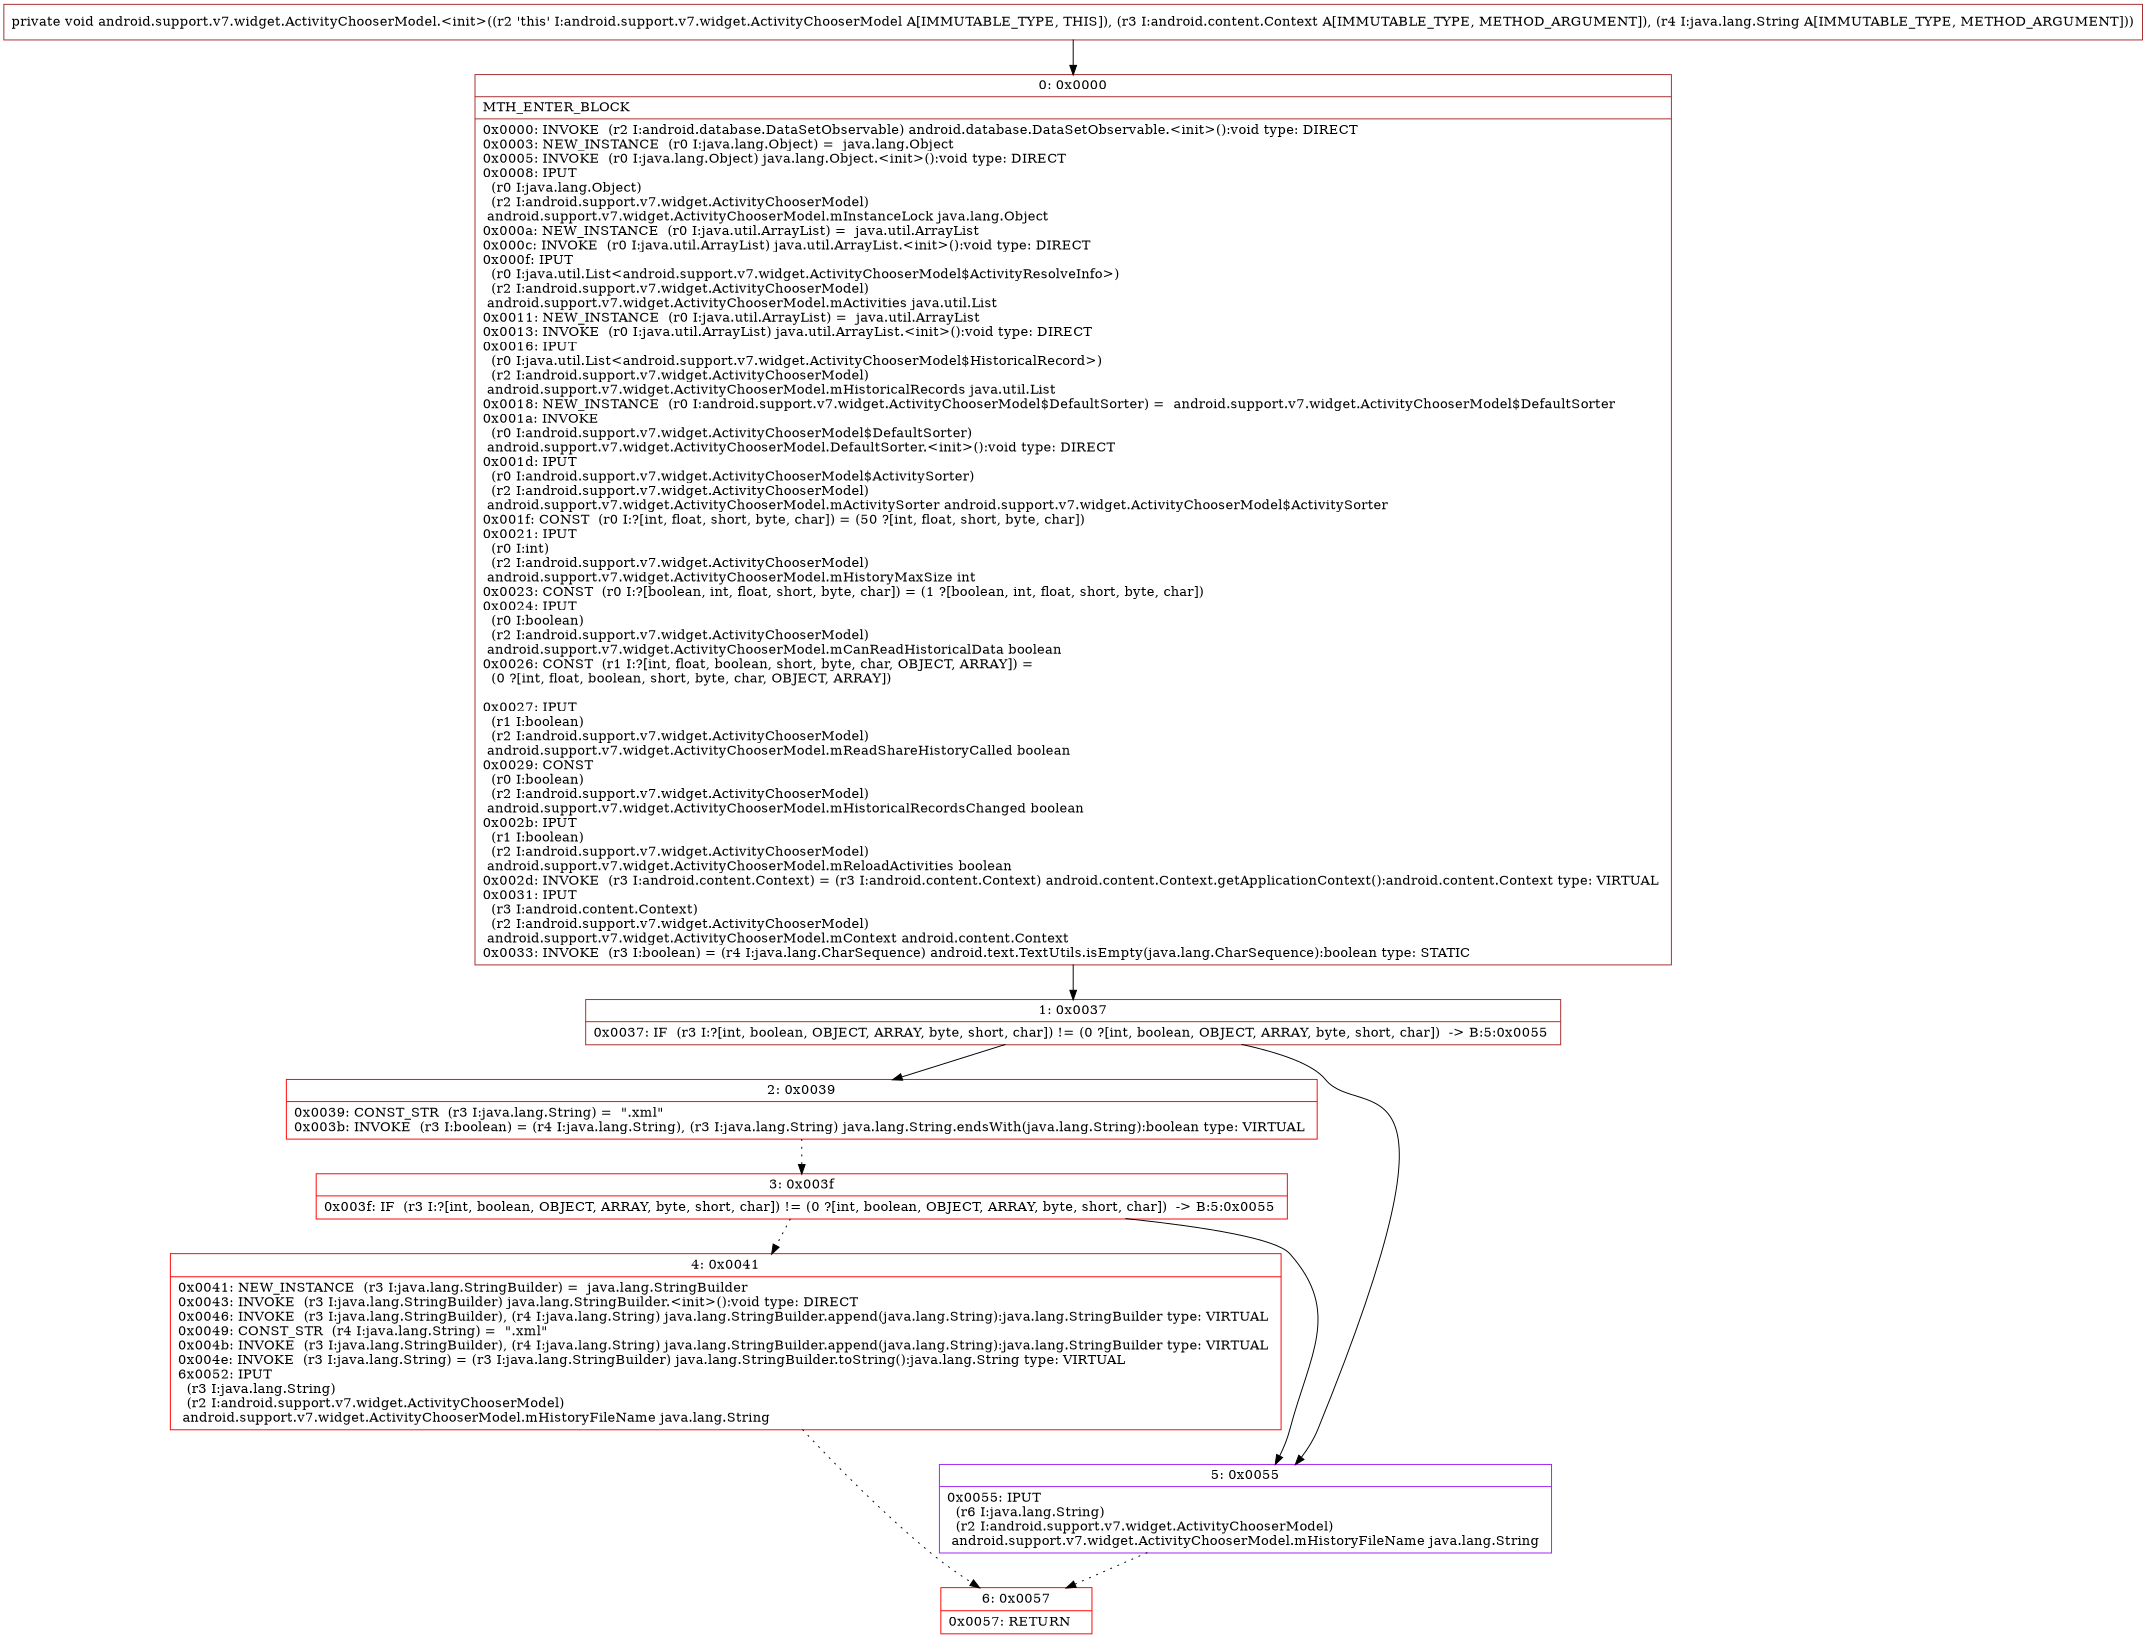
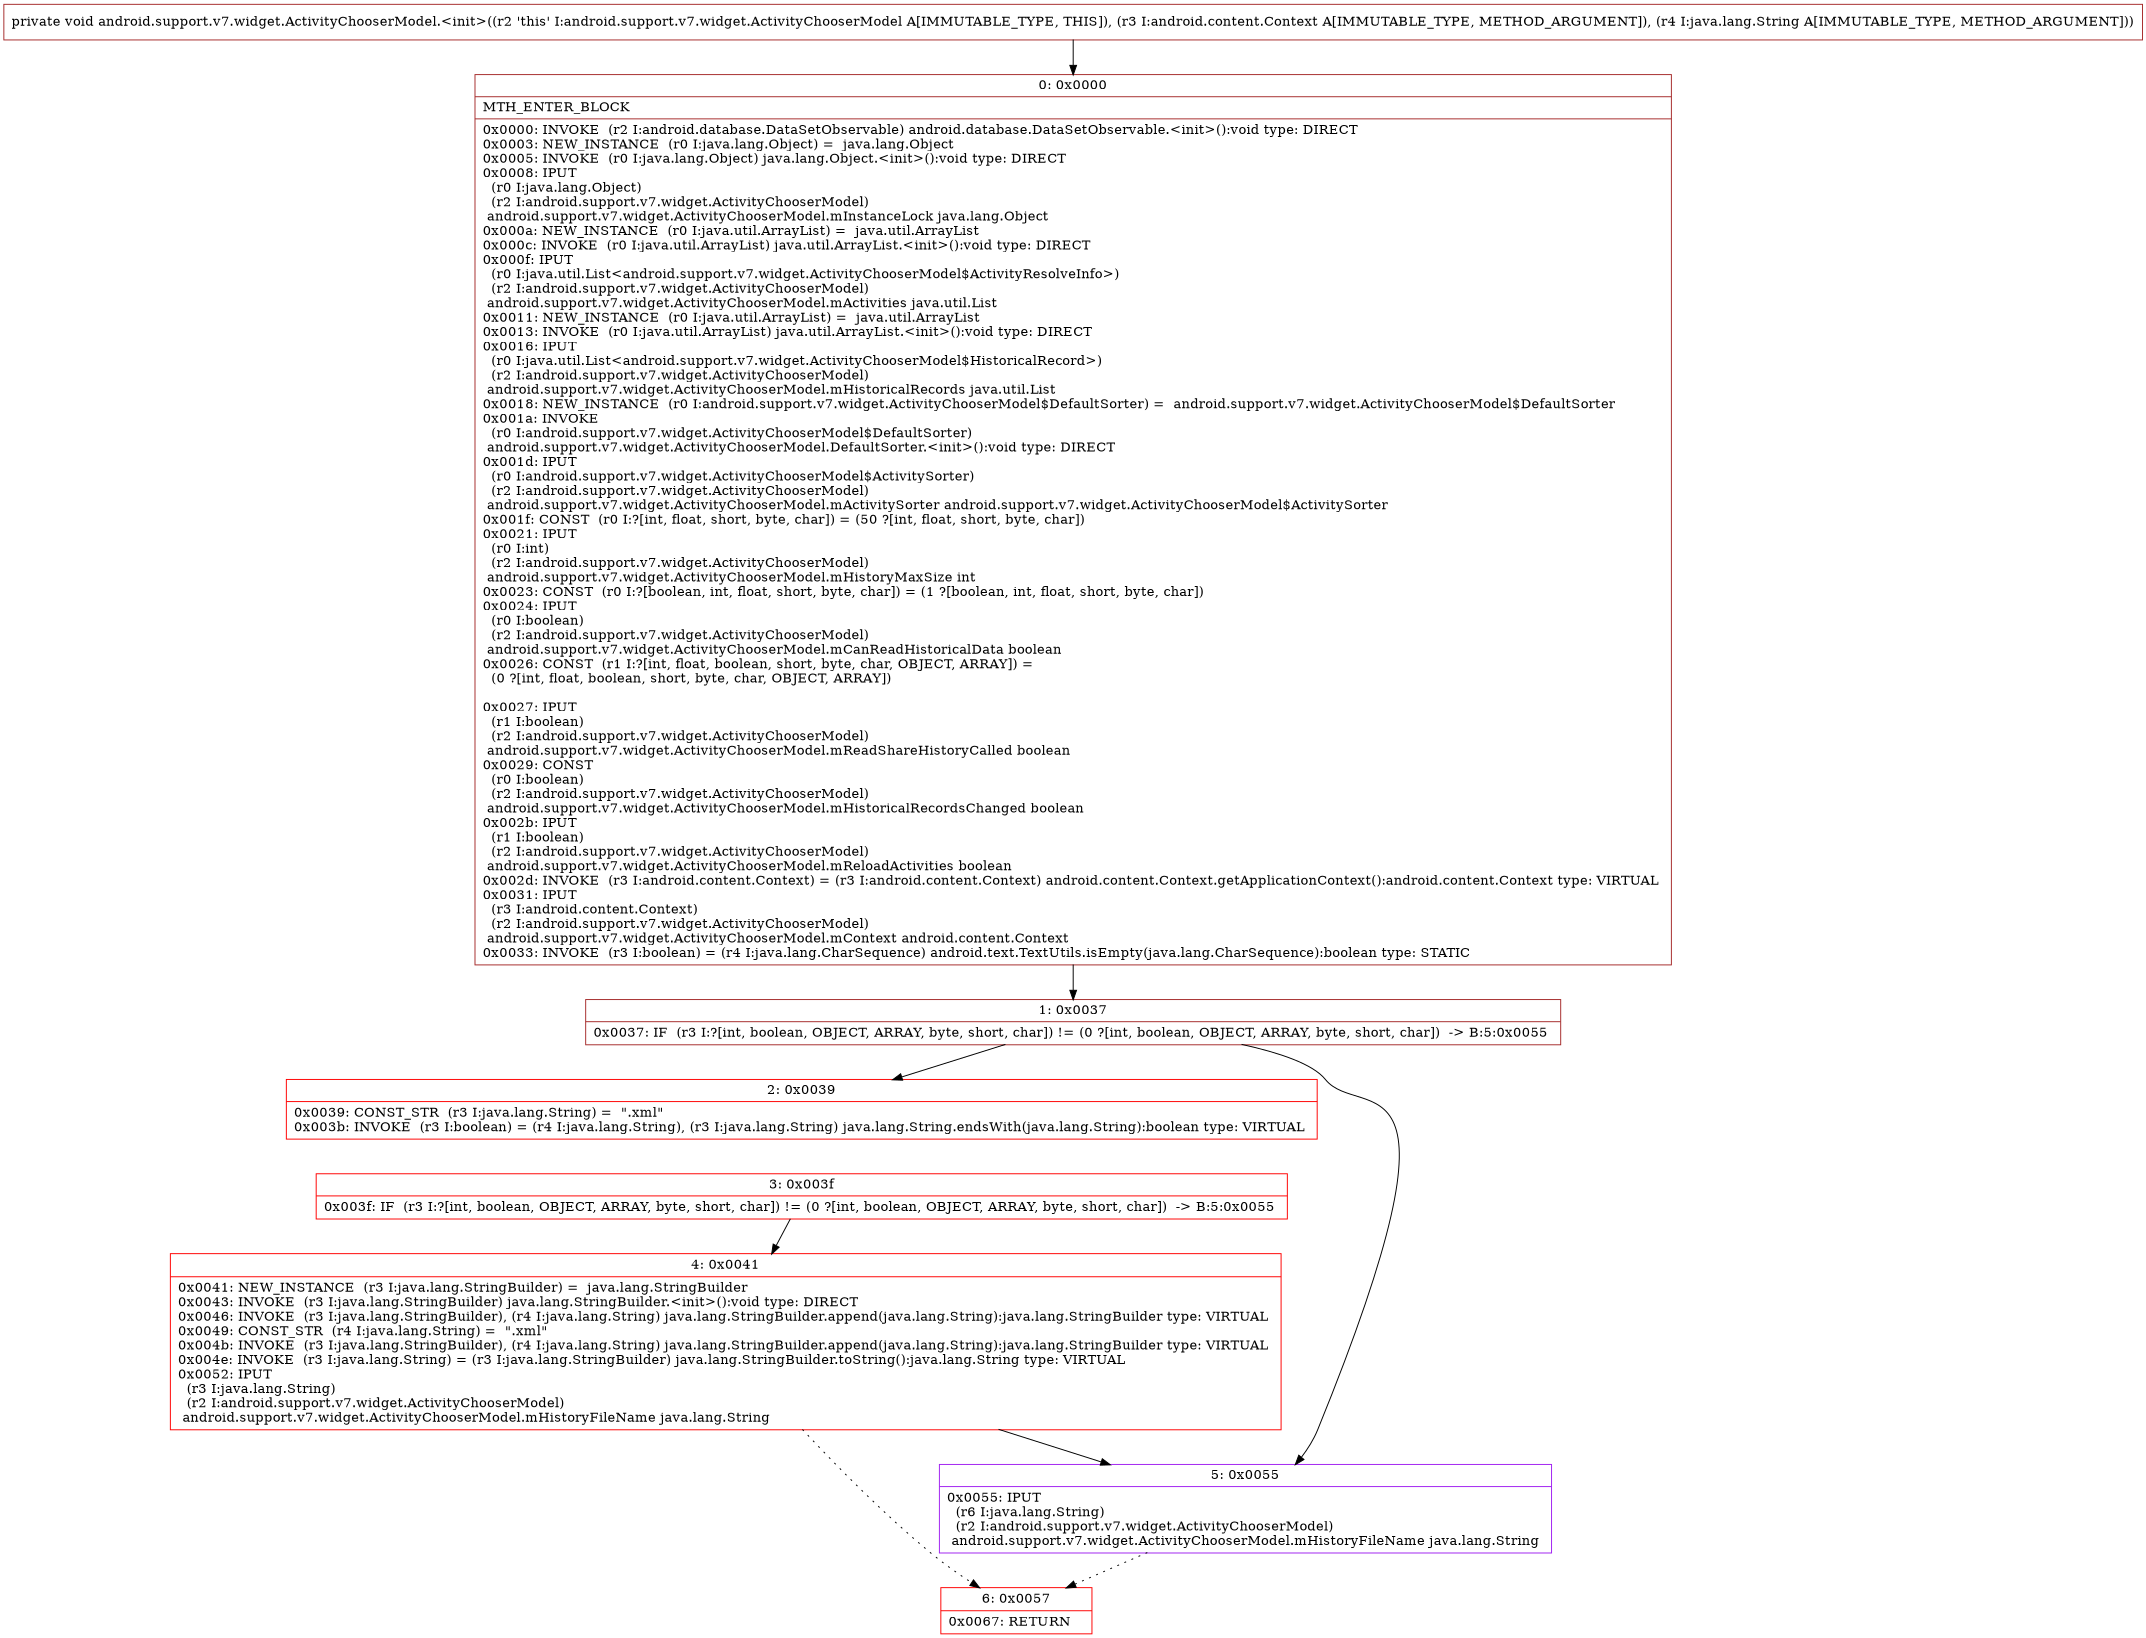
edge "2: 0x0039" -> "3: 0x003f": removed
edge "3: 0x003f" -> "4: 0x0041": style dotted -> solid
edge "3: 0x003f" -> "5: 0x0055": now "4: 0x0041" -> "5: 0x0055"
node "4: 0x0041": text "6x0052: IPUT" -> "0x0052: IPUT"
node "6: 0x0057": text "0x0057: RETURN" -> "0x0067: RETURN"
